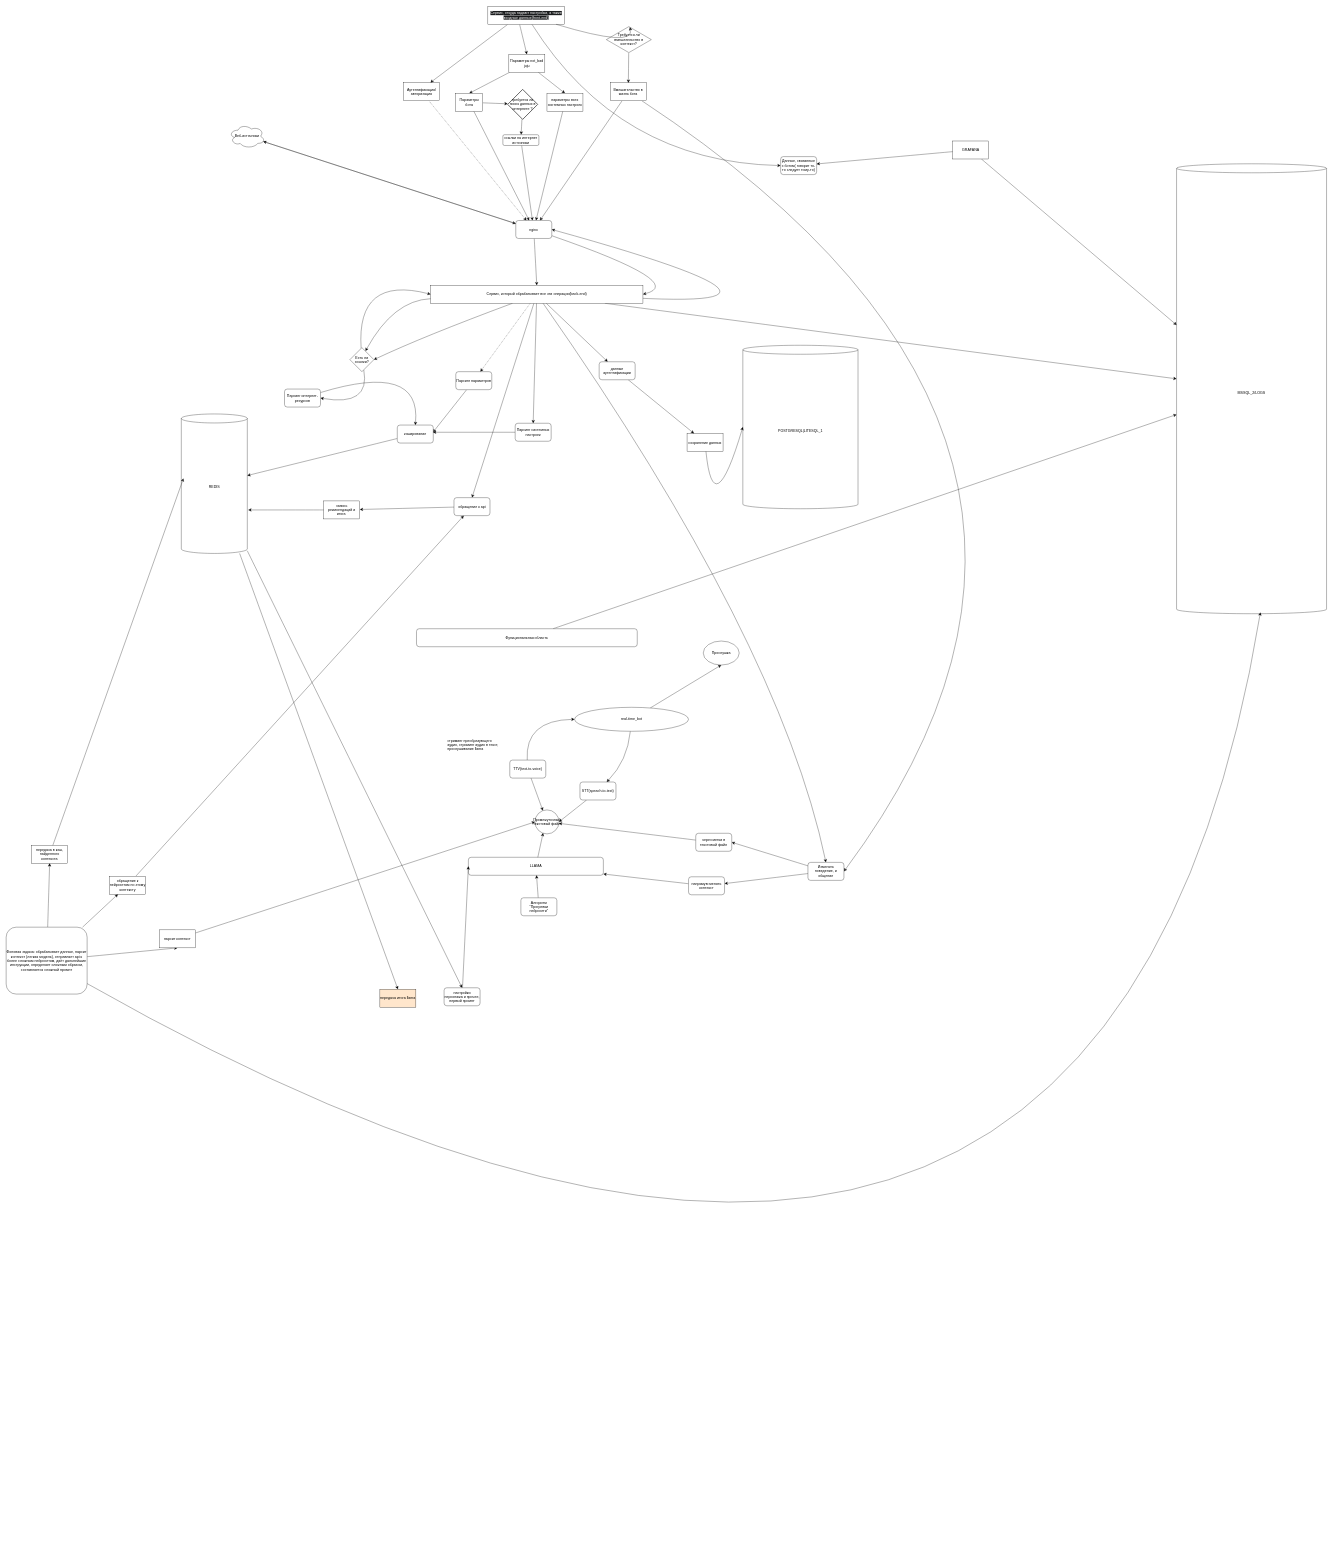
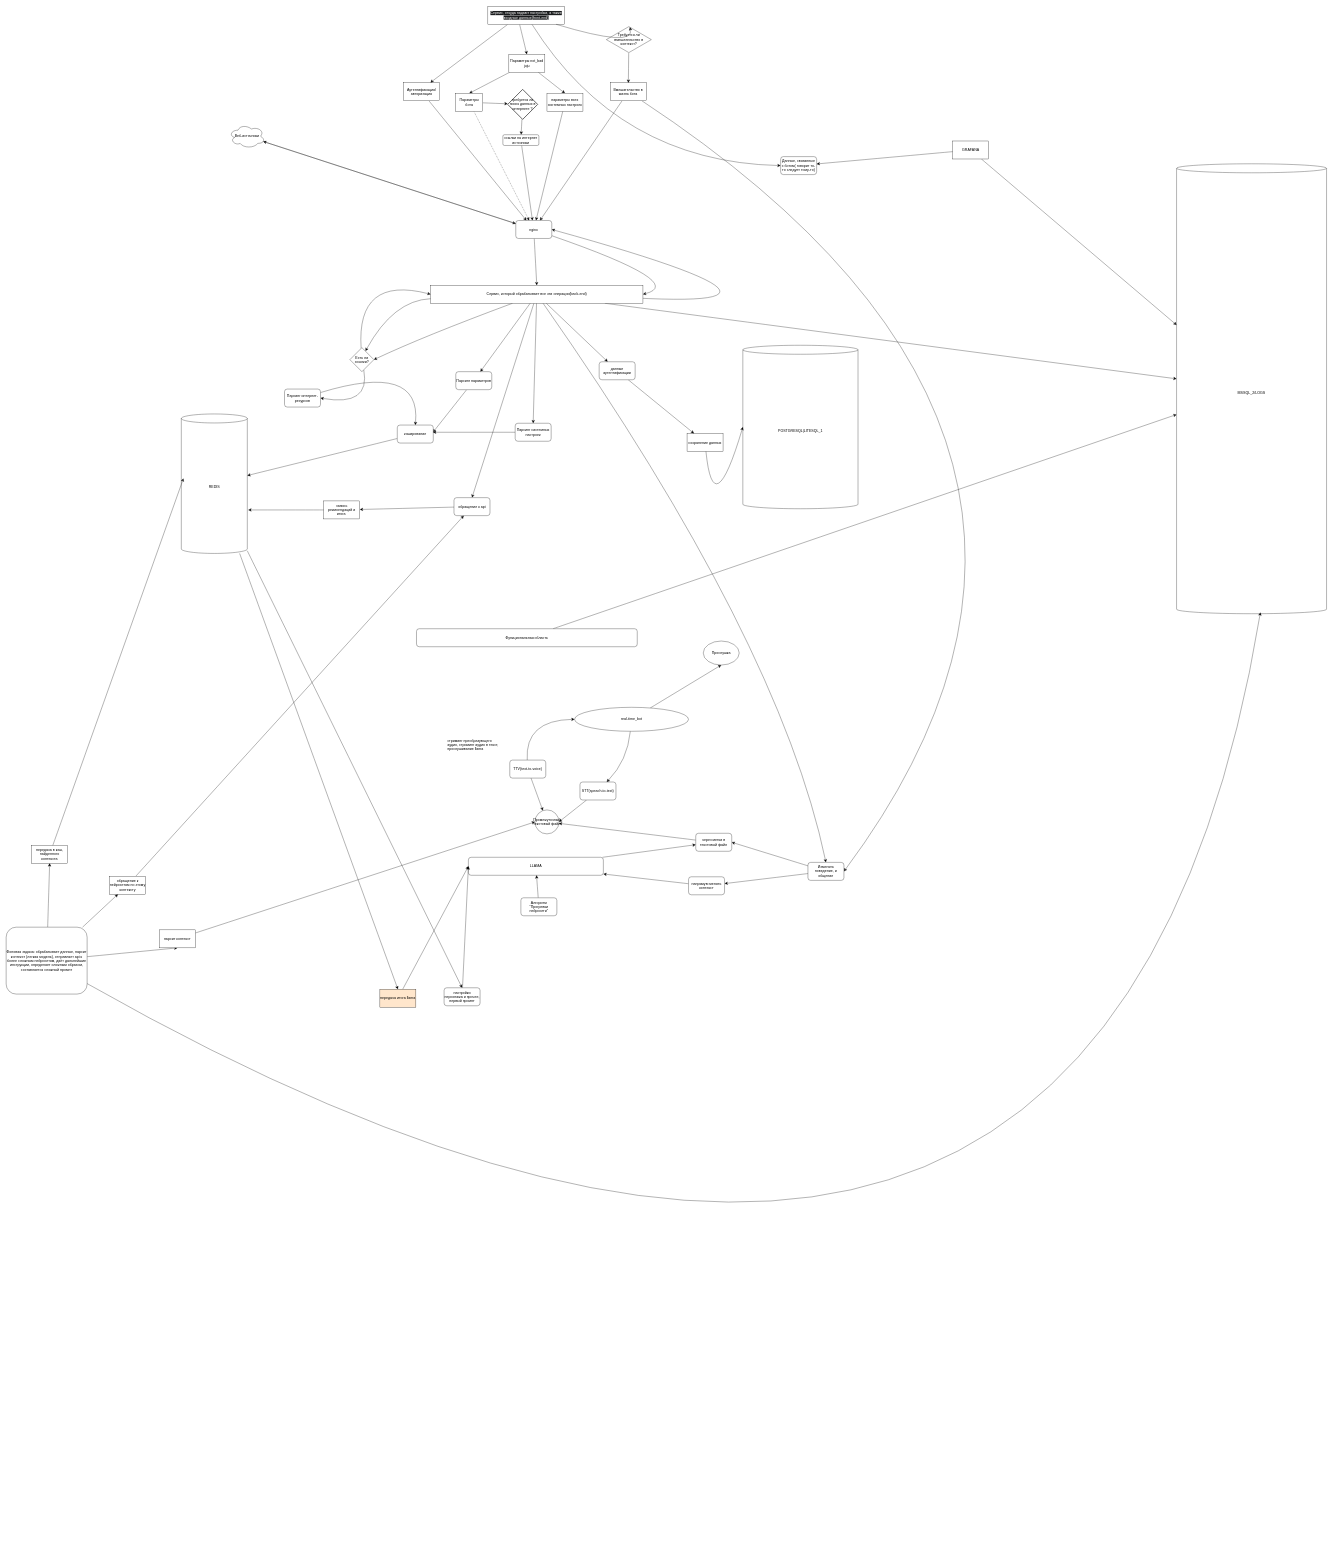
edge "Аутентификация/авторизация" -> "nginx": style dashed -> solid
edge "Параметры бота" -> "nginx": style solid -> dashed
edge "Сервис, который обрабатывает все эти операции(back-end)" -> "Парсинг параметров": style dashed -> solid
edge "LLAMA" -> "Промежуточный текстовый файл": now "LLAMA" -> "через метки в текстовый файл"
edge "передача итога llama" -> "LLAMA": added
